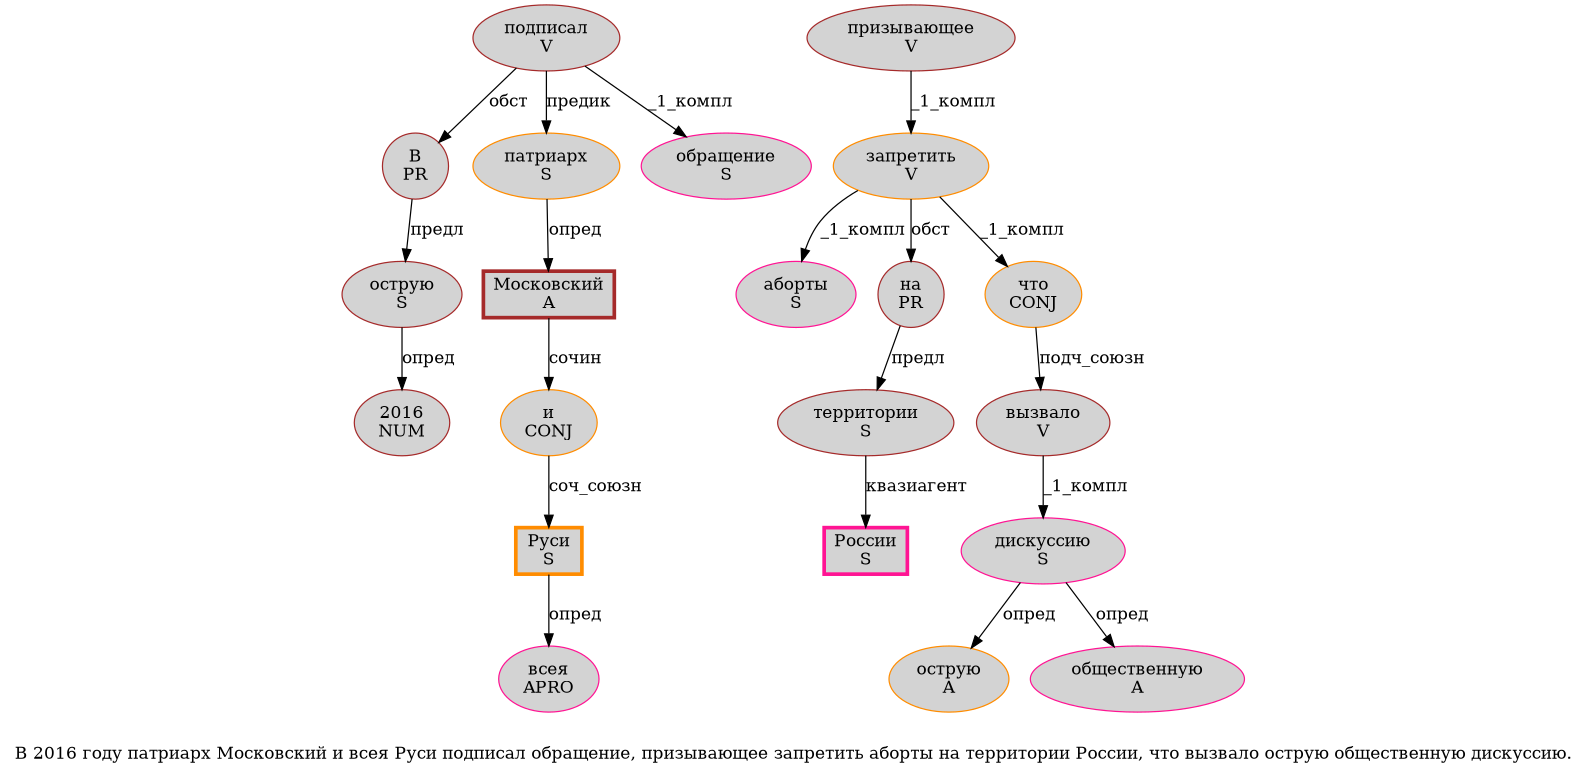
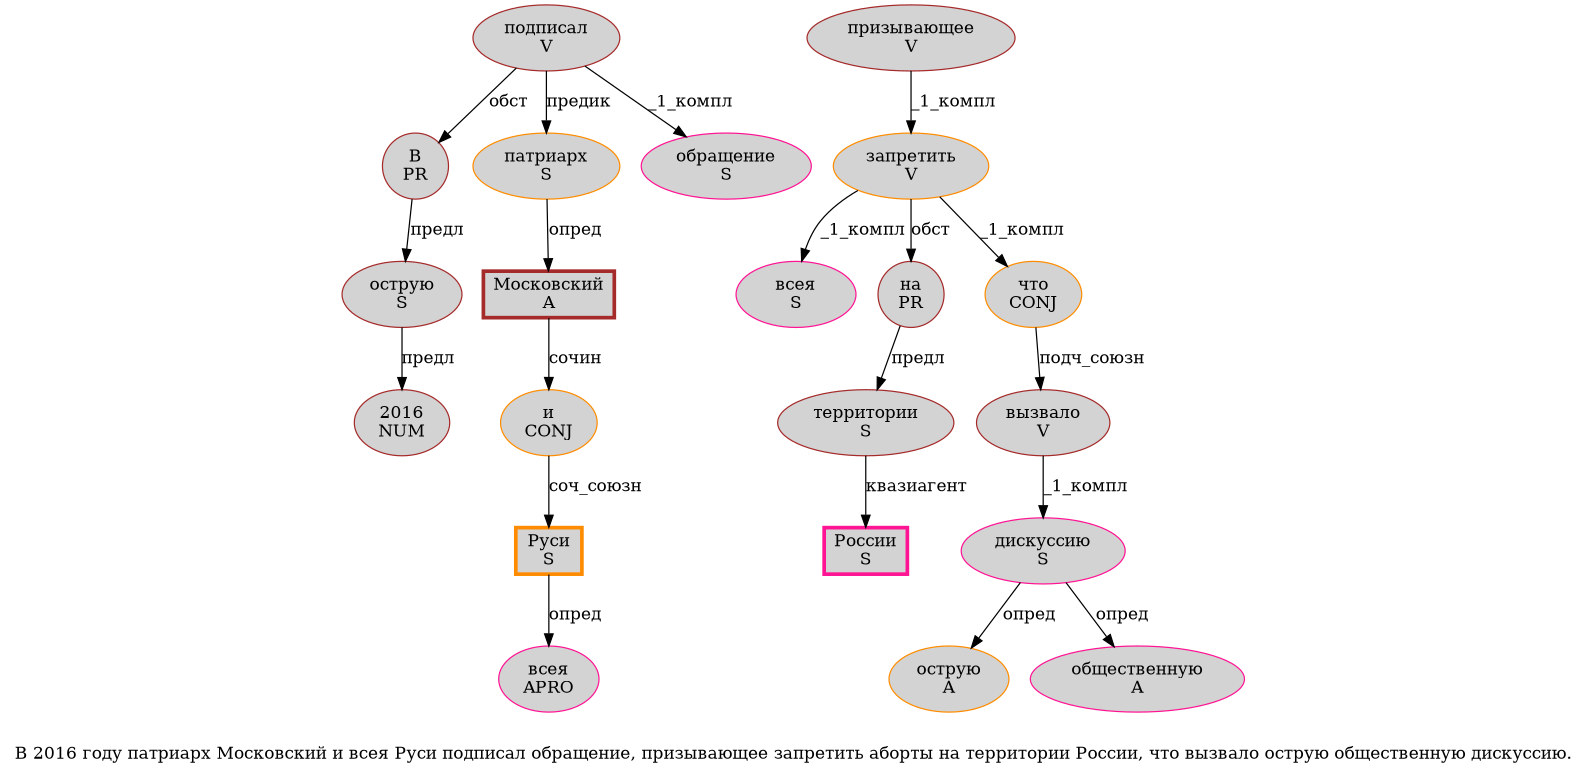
node "аборты S": label "аборты S" -> "всея S"
edge "острую S" -> "2016 NUM": label "опред" -> "предл"
